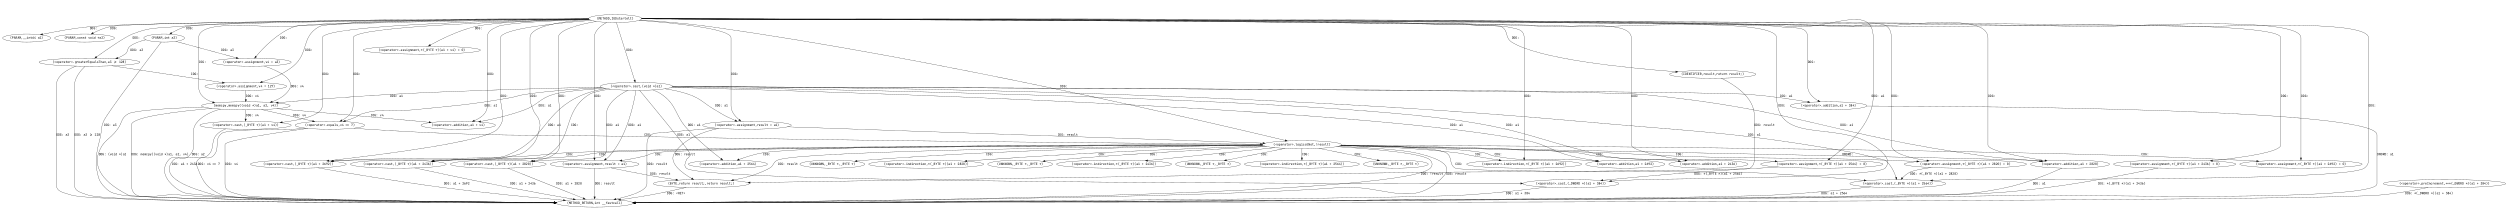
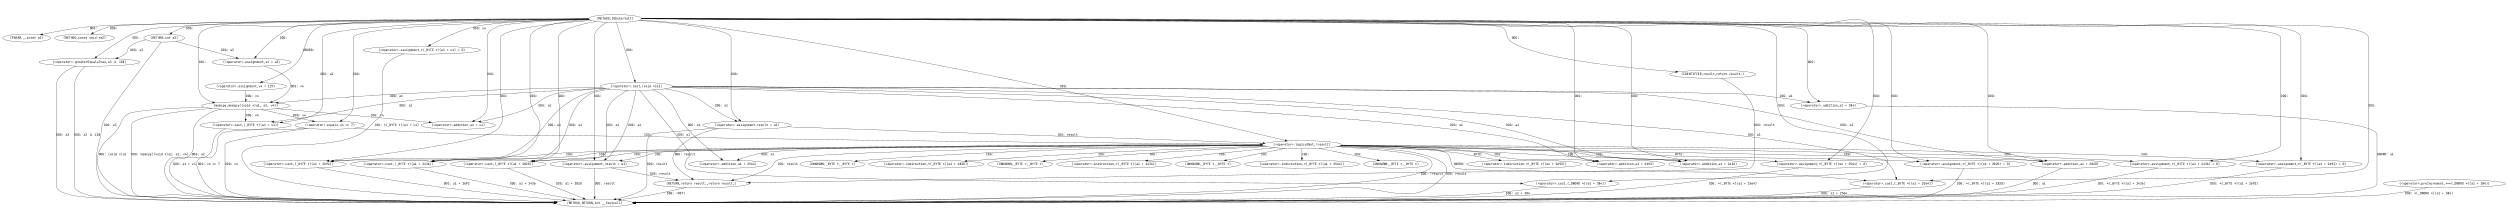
edge "(METHOD,IGDstartelt)" -> "(<operator>.indirection,*(_BYTE *)(a1 + 2692))": now "(METHOD,IGDstartelt)" -> "(<operator>.addition,a1 + 2692)"
edge "(METHOD,IGDstartelt)" -> "(<operator>.assignment,*(_BYTE *)(a1 + v4) = 0)": label "DDG: " -> "DDG: v4"
node "(PARAM,const void *a2)": label "(PARAM,const void *a2)" -> "(METHOD,const void *a2)"
node "(PARAM,int a3)": label "(PARAM,int a3)" -> "(RETURN,int a3)"
edge "(METHOD,IGDstartelt)" -> "(<operator>.assignment,v4 = 127)": label "DDG: " -> "DWORD: "
edge "(<operator>.greaterEqualsThan,a3 >= 128)" -> "(<operator>.assignment,v4 = 127)": removed, label "CDG:"
edge "(METHOD,IGDstartelt)" -> "(<operator>.cast,(_BYTE *)(a1 + v4))": label "DDG: " -> "DDG: a2"
edge "(METHOD,IGDstartelt)" -> "(<operator>.assignment,*(_BYTE *)(a1 + 2564) = 0)": label "DDG: a1" -> "DDG: "
edge "(<operator>.cast,(void *)a1)" -> "(<operator>.equals,v4 == 7)": now "(<operator>.cast,(void *)a1)" -> "(<operator>.cast,(_BYTE *)(a1 + v4))"
edge "(<operator>.cast,(void *)a1)" -> "(<operator>.cast,(_BYTE *)(a1 + 2436))": label "CDG: " -> "DDG: a1"
edge "(<operator>.logicalNot,!result)" -> "(<operator>.cast,(_BYTE *)(a1 + 2820))": added, label "CDG:"
edge "(<operator>.logicalNot,!result)" -> "(<operator>.assignment,*(_BYTE *)(a1 + 2436) = 0)": added, label "CDG:"
edge "(<operator>.logicalNot,!result)" -> "(<operator>.addition,a1 + 2436)": added, label "CDG:"
edge "(<operator>.logicalNot,!result)" -> "(<operator>.addition,a1 + 2564)": label "CDG: " -> "DDG: a1"
edge "(<operator>.logicalNot,!result)" -> "(<operator>.indirection,*(_BYTE *)(a1 + 2692))": label "CDG: " -> "BYTE: "
edge "(<operator>.logicalNot,!result)" -> "(<operator>.assignment,*(_BYTE *)(a1 + 2820) = 0)": label "CDG: " -> "BYTE: "
edge "(<operator>.logicalNot,!result)" -> "(<operator>.addition,a1 + 2820)": label "DWORD: " -> "CDG: "
edge "(<operator>.cast,(_BYTE *)(a1 + v4))" -> "(METHOD_RETURN,int __fastcall)": label "DDG: a1 + 2436" -> "DDG: a1 + v4"
edge "(<operator>.logicalNot,!result)" -> "(<operator>.cast,(_BYTE *)(a1 + 2564))": label "CDG: " -> "DWORD: "
edge "(<operator>.assignment,*(_BYTE *)(a1 + 2820) = 0)" -> "(<operator>.cast,(_BYTE *)(a1 + 2564))": now "(<operator>.assignment,*(_BYTE *)(a1 + 2820) = 0)" -> "(METHOD_RETURN,int __fastcall)"
edge "(<operator>.assignment,*(_BYTE *)(a1 + 2564) = 0)" -> "(<operator>.cast,(_DWORD *)(a1 + 384))": now "(<operator>.assignment,*(_BYTE *)(a1 + 2564) = 0)" -> "(METHOD_RETURN,int __fastcall)"
edge "(<operator>.assignment,*(_BYTE *)(a1 + v4) = 0)" -> "(METHOD_RETURN,int __fastcall)": added, label "DDG: *(_BYTE *)(a1 + v4)"
node "(BYTE,return result;,return result;)": label "(BYTE,return result;,return result;)" -> "(RETURN,return result;,return result;)"
edge "(<operator>.assignment,*(_BYTE *)(a1 + 2692) = 0)" -> "(METHOD_RETURN,int __fastcall)": added, label "DDG: *(_BYTE *)(a1 + 2692)"
